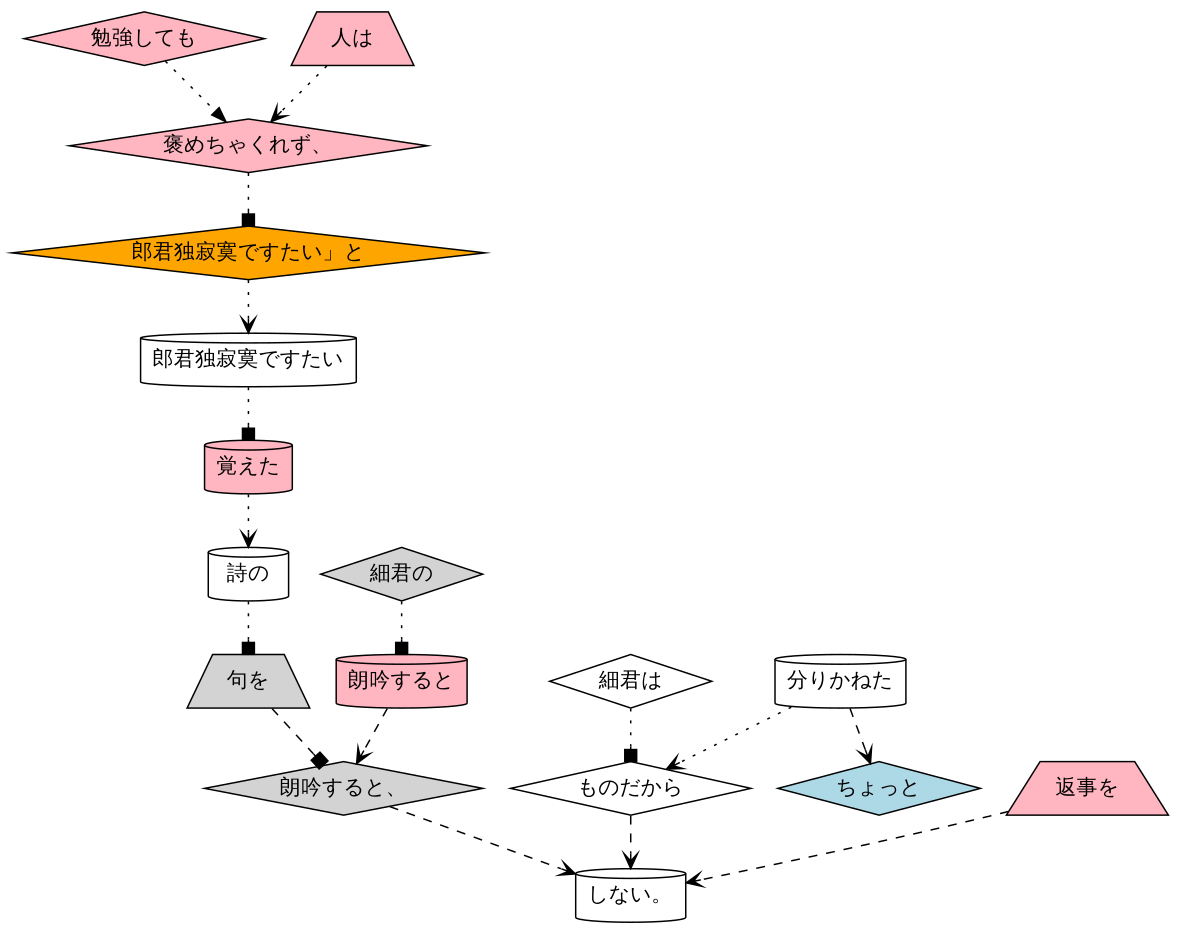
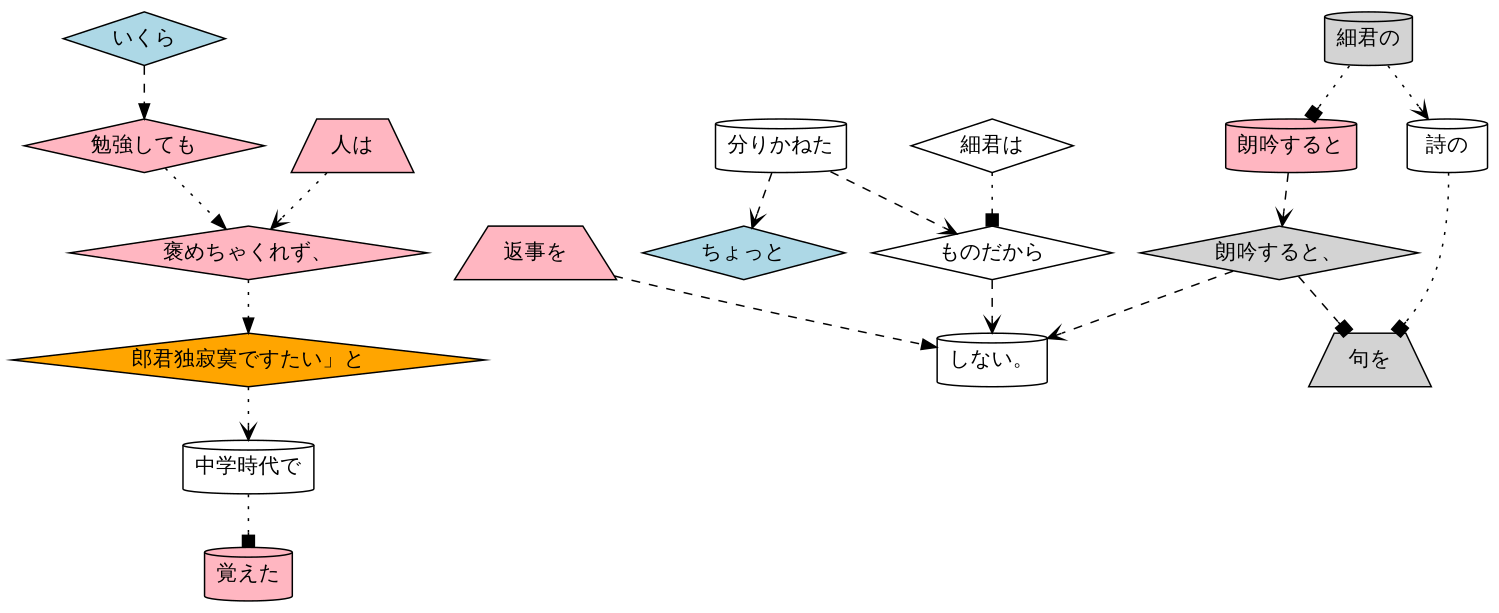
node "いくら": added
edge "褒めちゃくれず、" -> "郎君独寂寞ですたい」と": arrowhead box -> normal
node "郎君独寂寞ですたい": label "郎君独寂寞ですたい" -> "中学時代で"
edge "覚えた" -> "詩の": now "細君の" -> "詩の"
node "細君の": shape diamond -> cylinder
edge "句を" -> "朗吟すると、": reversed
edge "分りかねた" -> "ものだから": style dotted -> dashed
edge "返事を" -> "しない。": arrowhead vee -> normal
